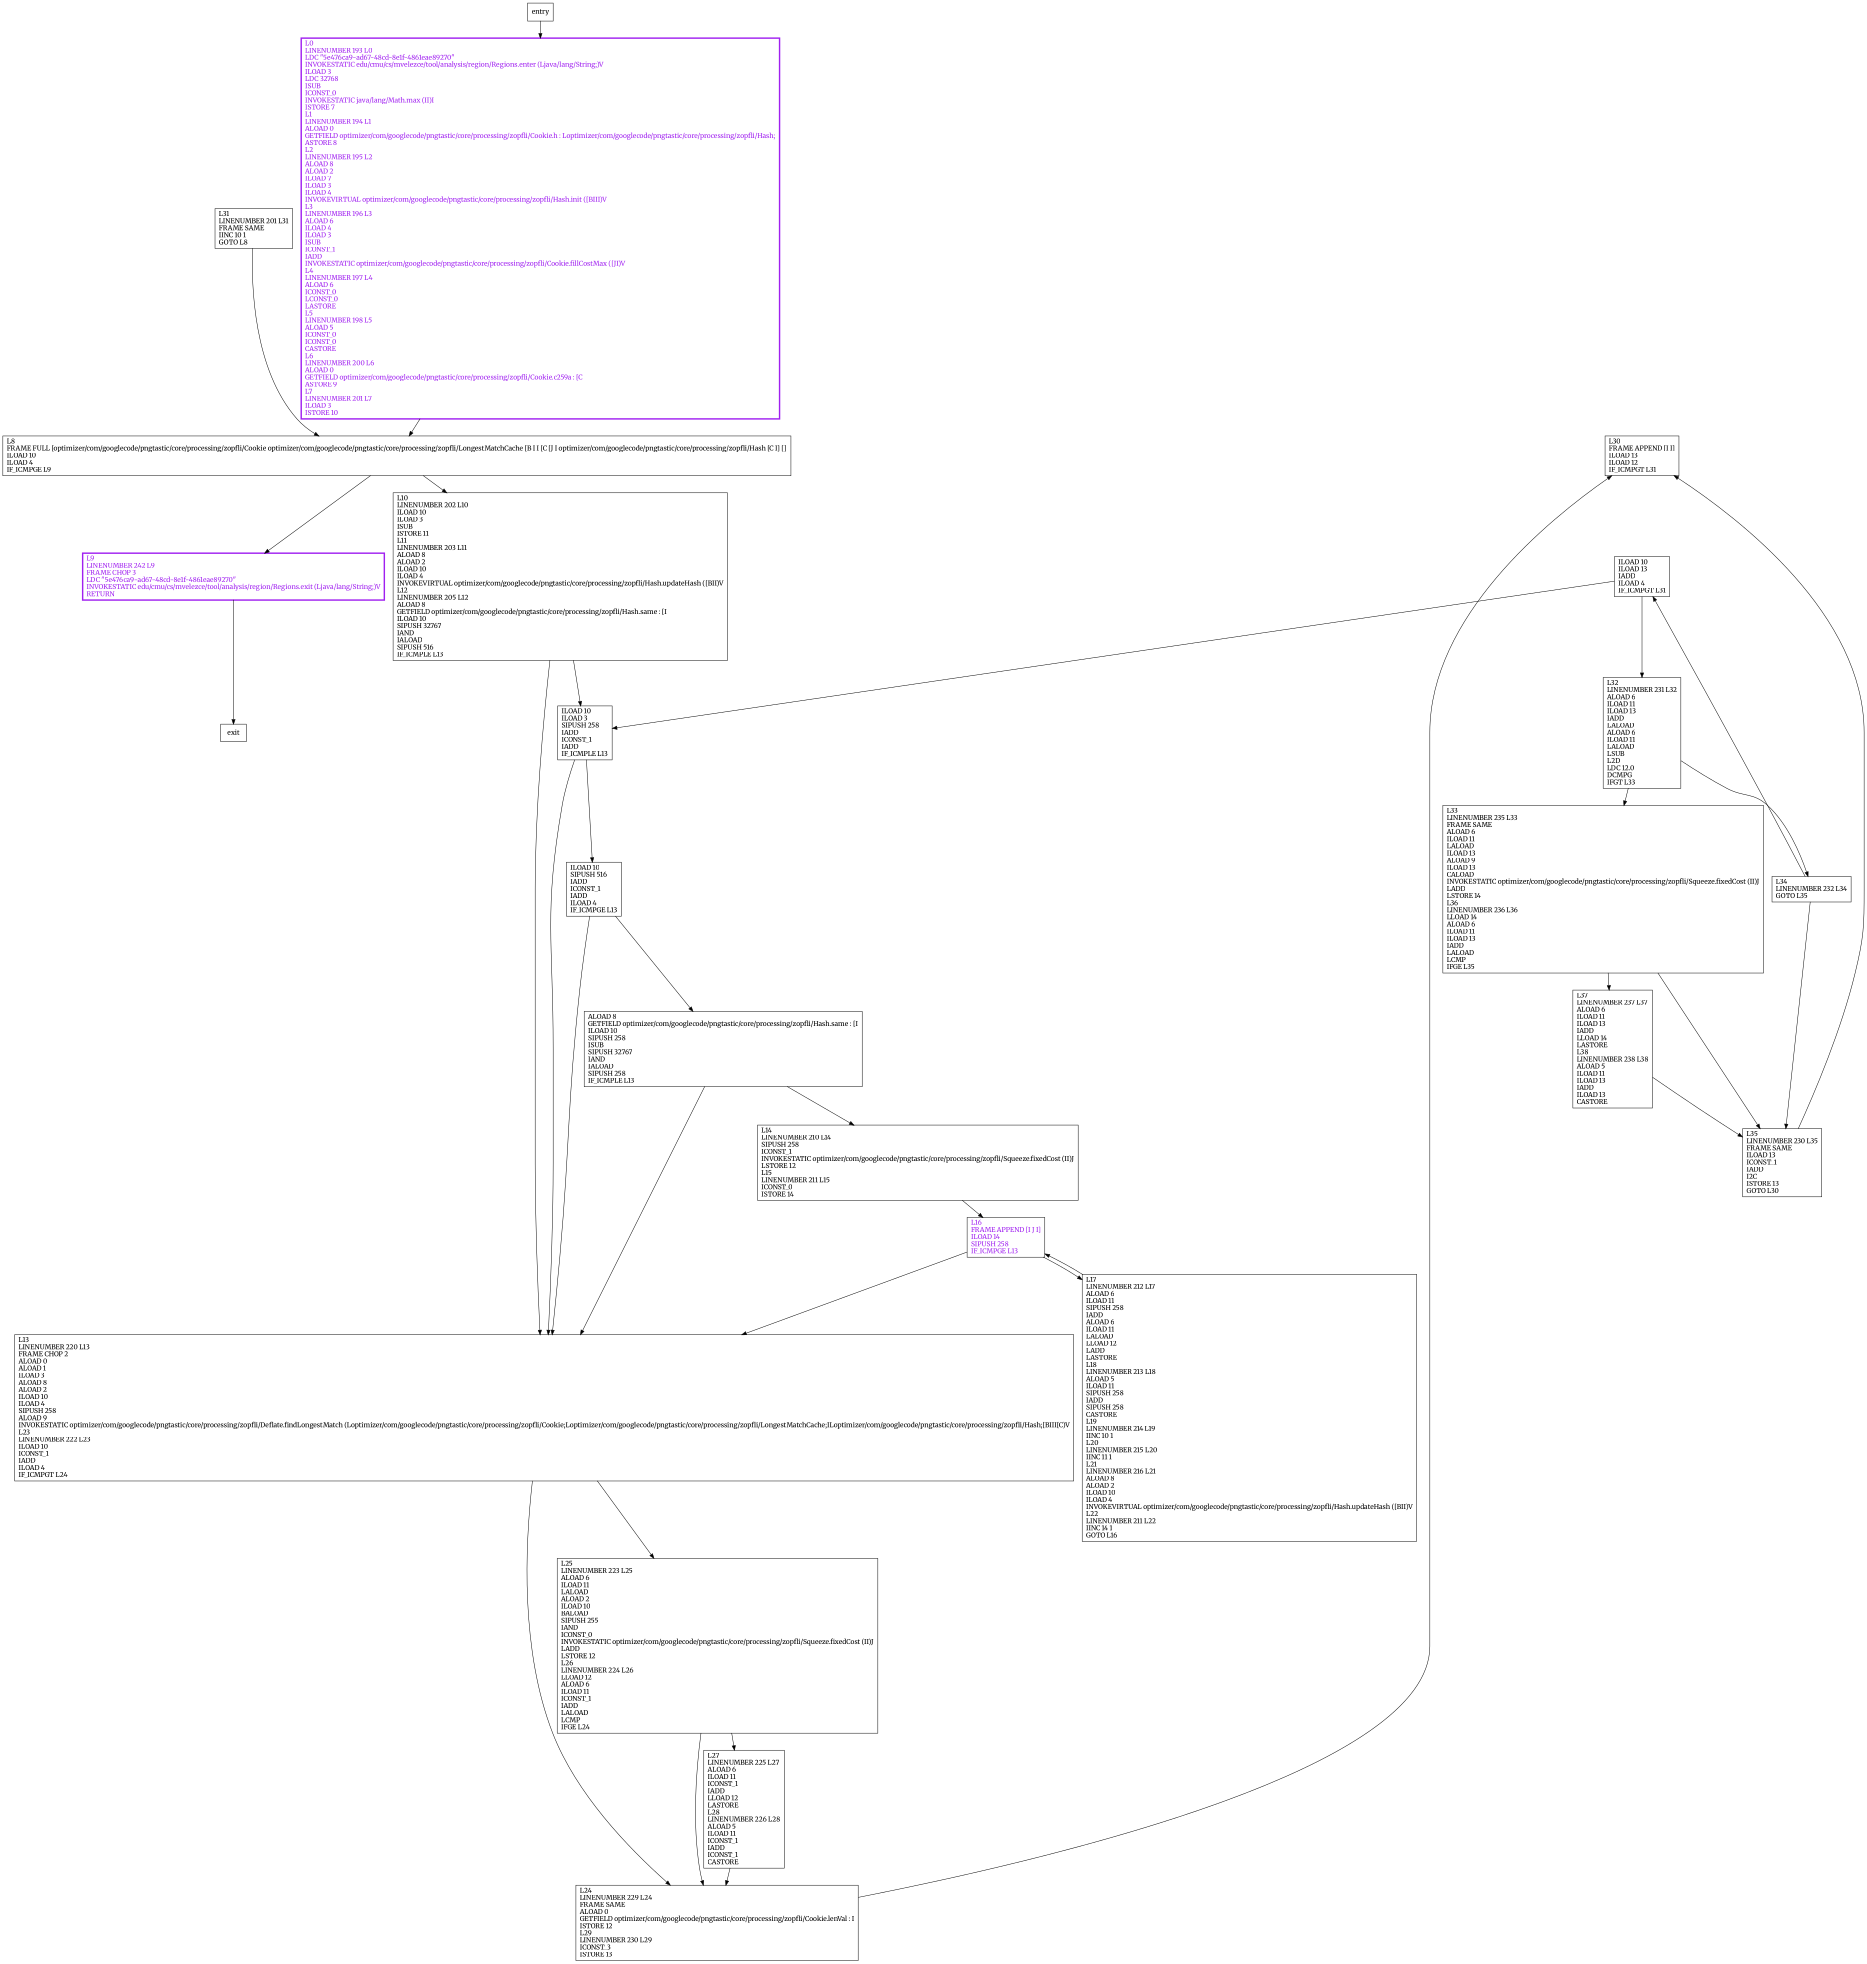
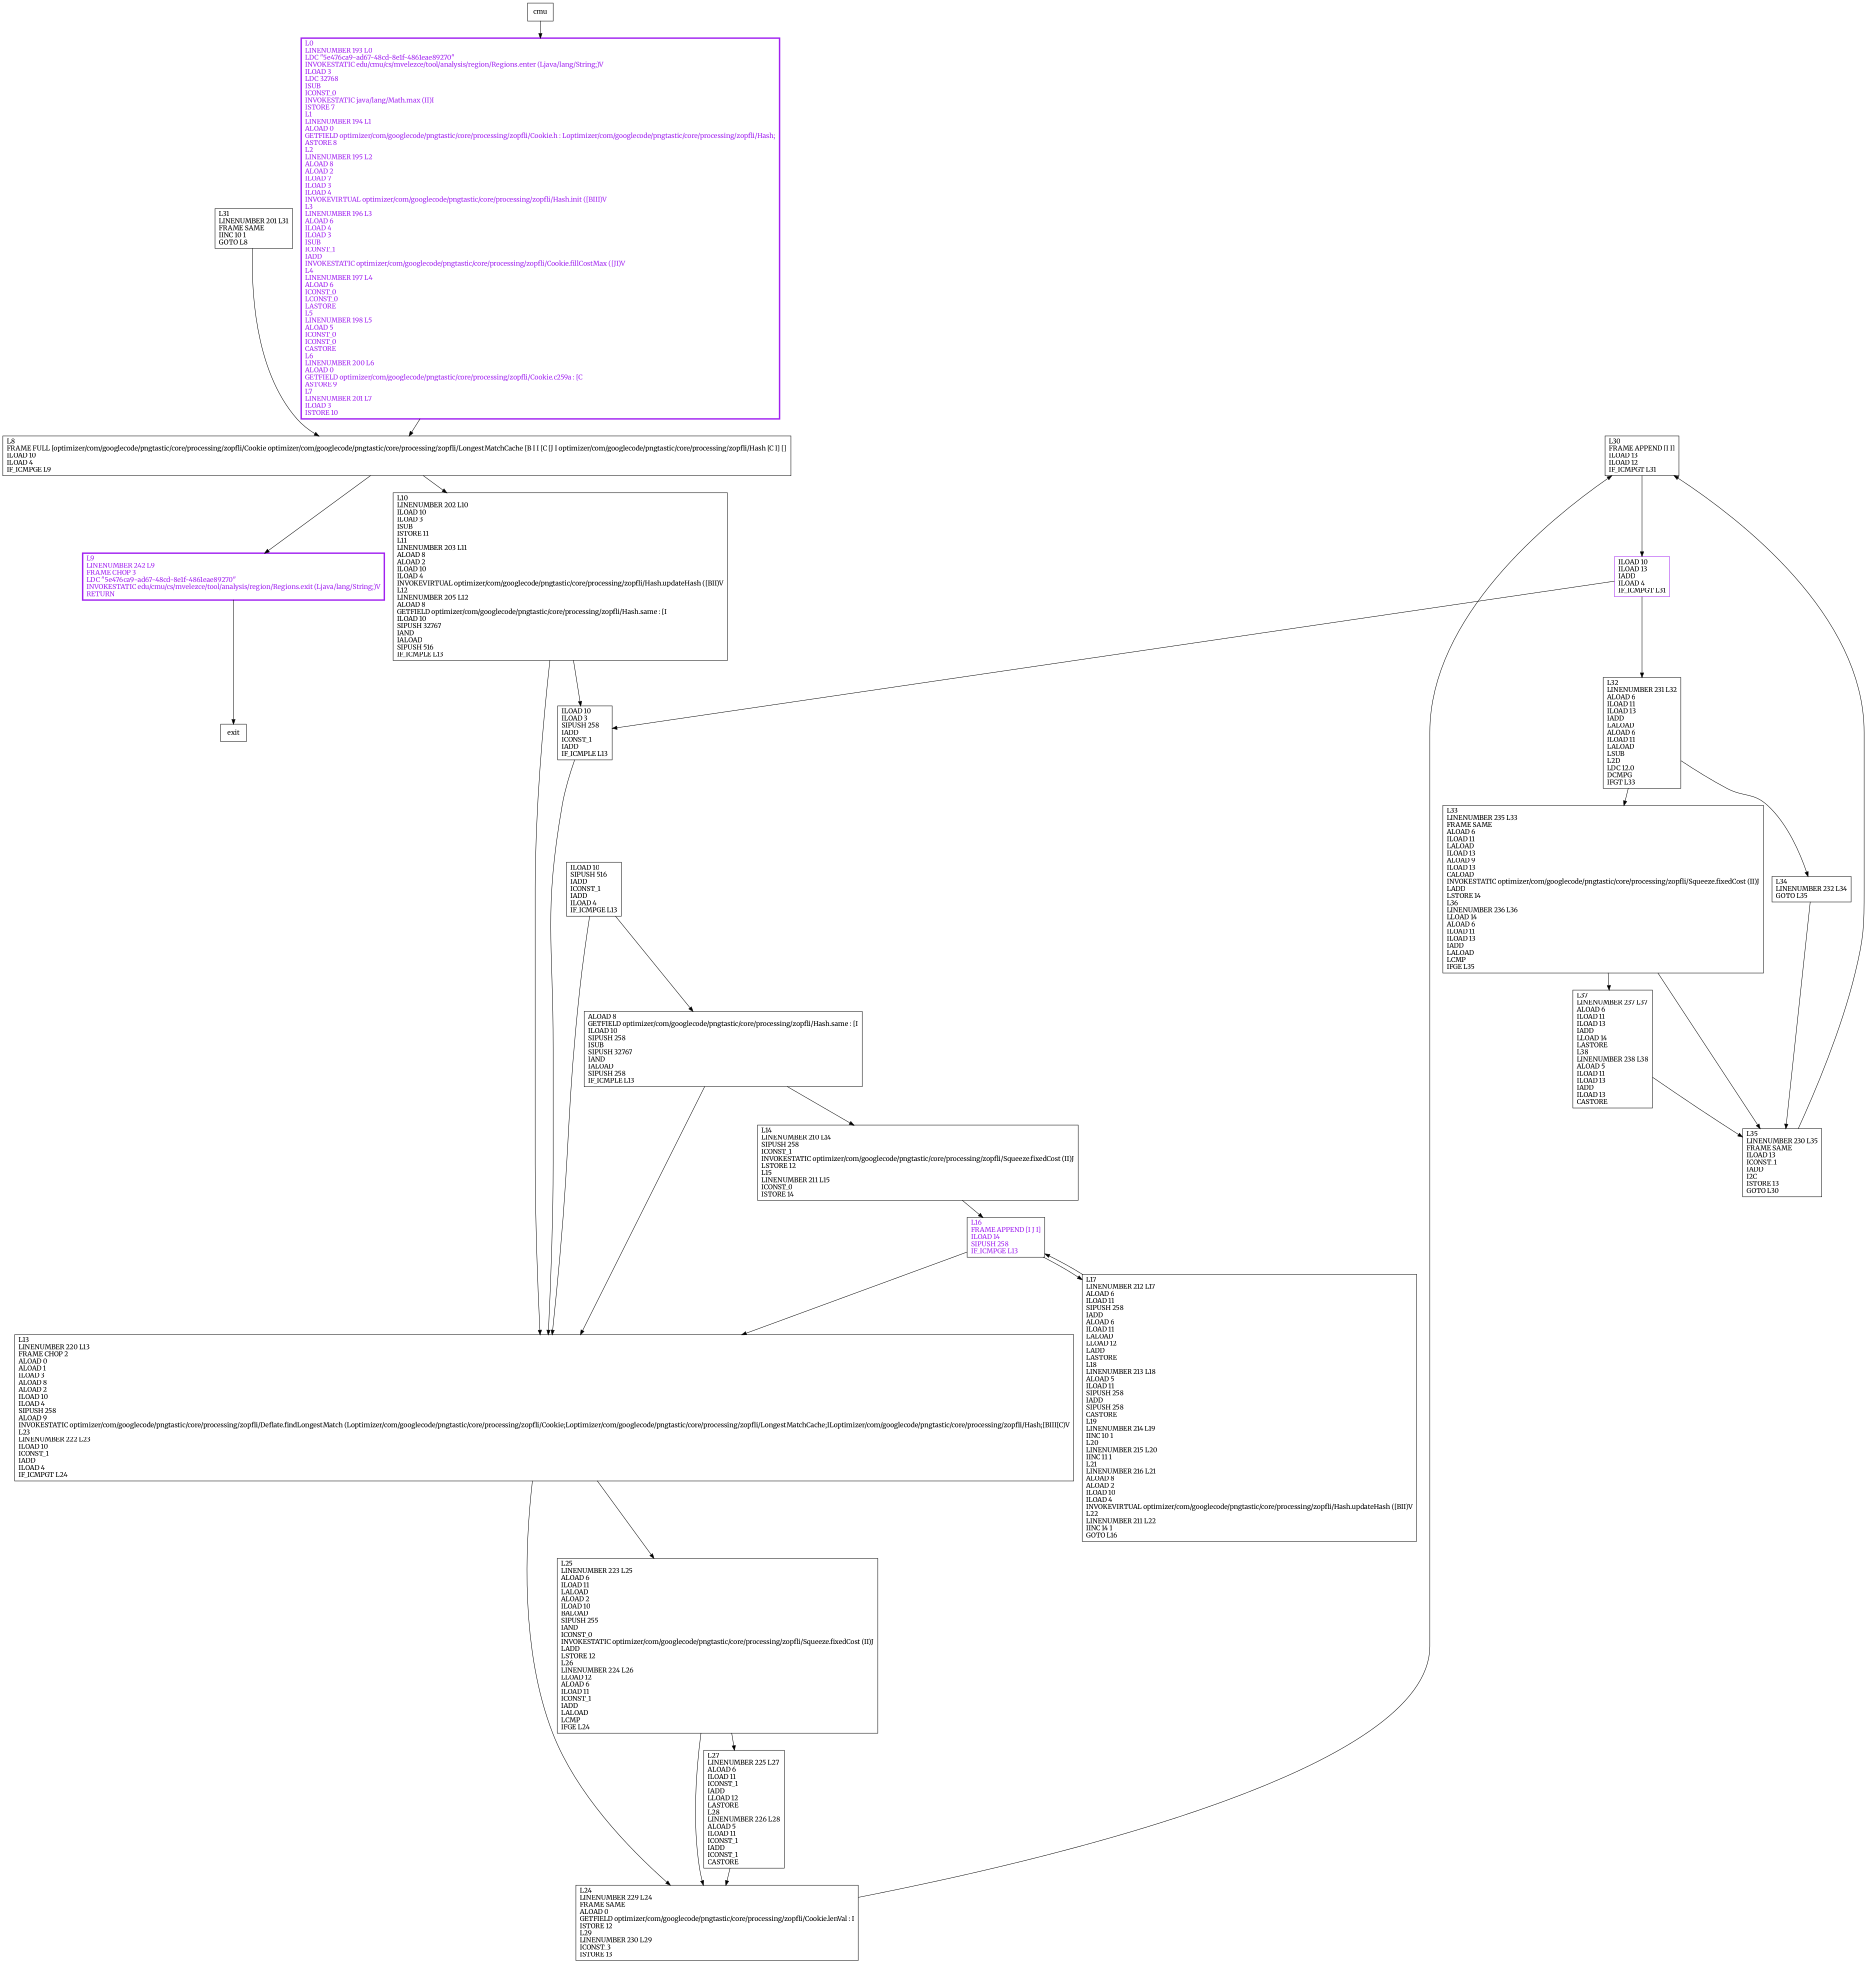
node "entry": label "entry" -> "cmu"
node "ILOAD 10 ILOAD 13 IADD ILOAD 4 IF_ICMPGT L31": color black -> purple
edge "L34 LINENUMBER 232 L34 GOTO L35" -> "ILOAD 10 ILOAD 13 IADD ILOAD 4 IF_ICMPGT L31": now "L30 FRAME APPEND [I I] ILOAD 13 ILOAD 12 IF_ICMPGT L31" -> "ILOAD 10 ILOAD 13 IADD ILOAD 4 IF_ICMPGT L31"
edge "ILOAD 10 ILOAD 3 SIPUSH 258 IADD ICONST_1 IADD IF_ICMPLE L13" -> "ILOAD 10 SIPUSH 516 IADD ICONST_1 IADD ILOAD 4 IF_ICMPGE L13": removed
